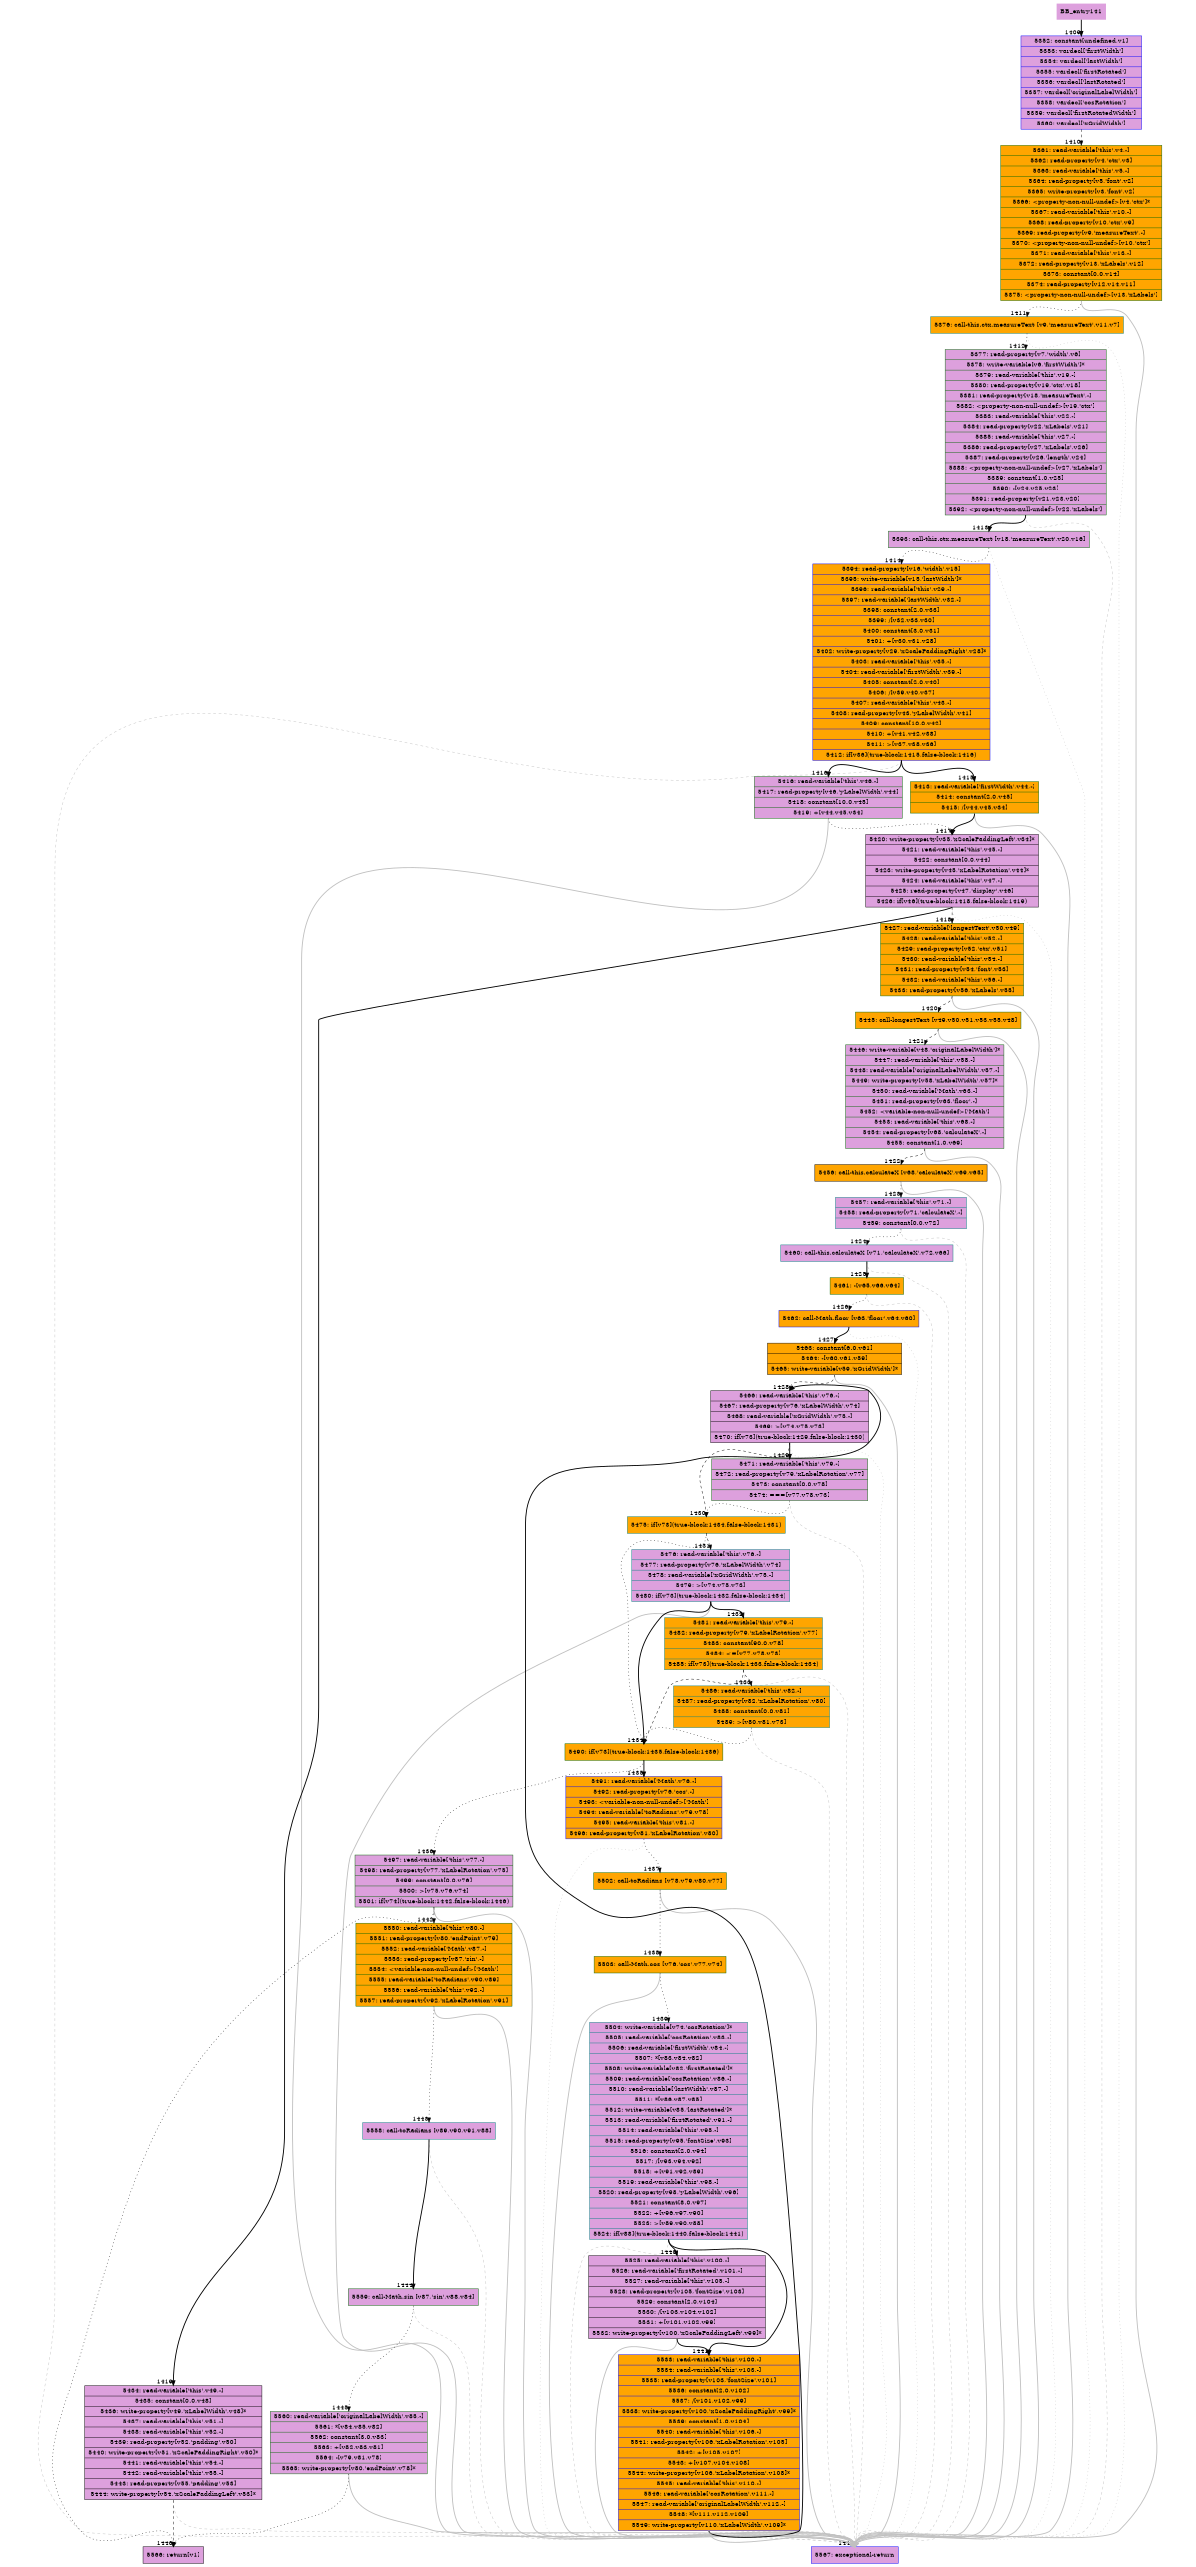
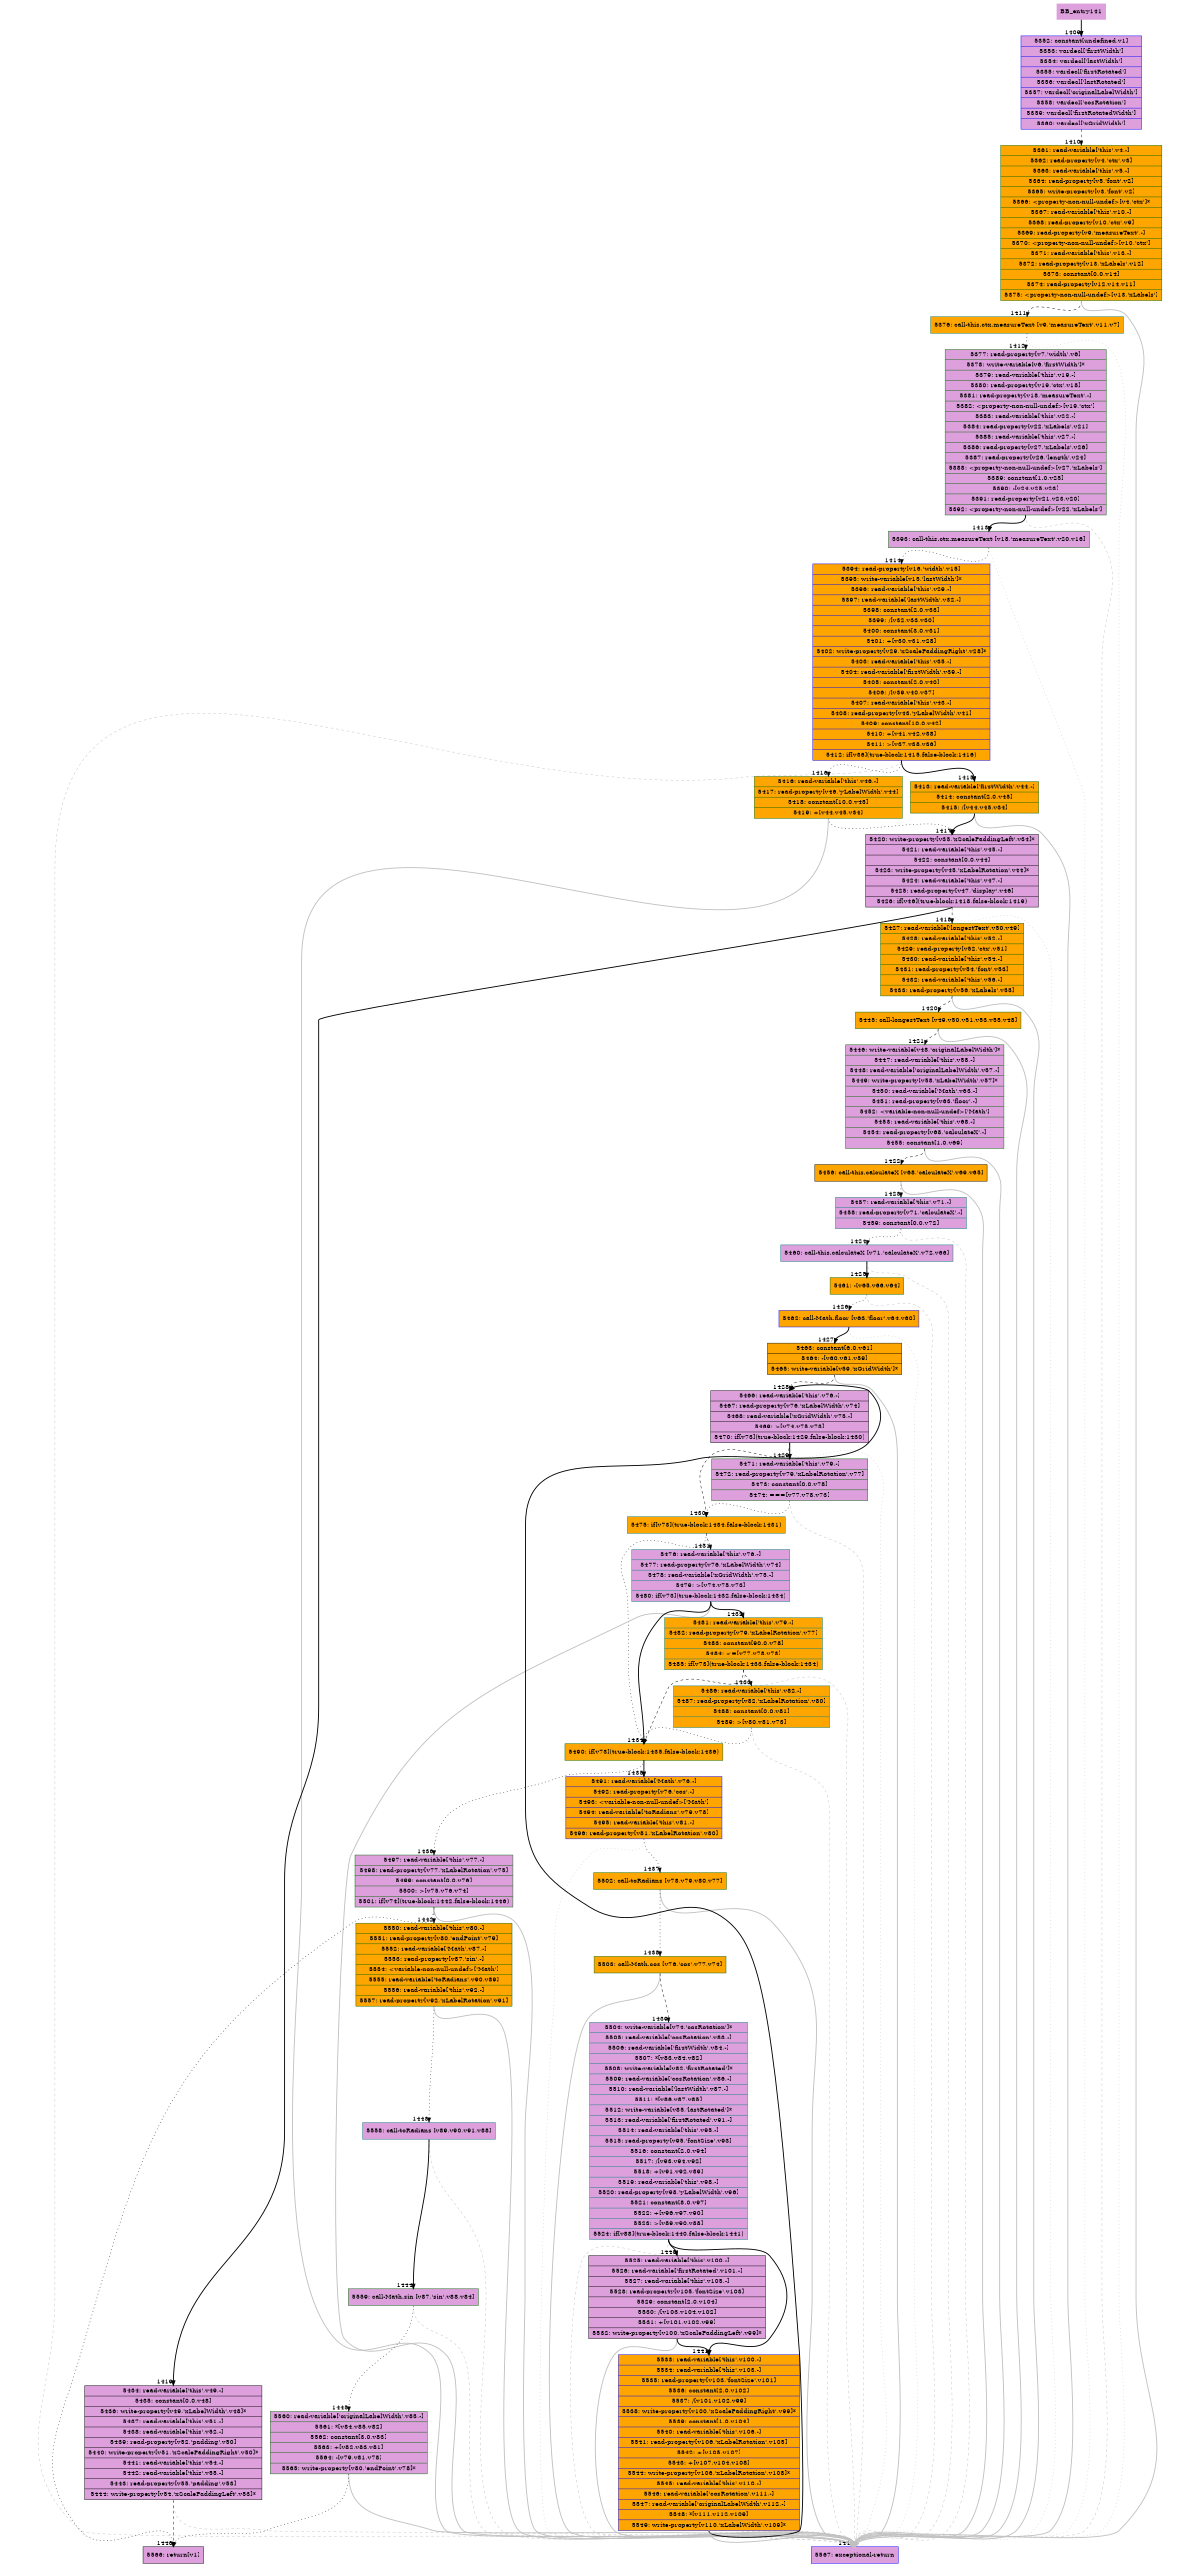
edge "5361: read-variable['this',v4,-]" -> "5376: call-this.ctx.measureText [v9,'measureText',v11,v7]": style dotted -> dashed
edge "5394: read-property[v16,'width',v15]" -> "5416: read-variable['this',v46,-]": style bold -> dotted
node "5416: read-variable['this',v46,-]": fillcolor plum -> orange
edge "5503: call-Math.cos [v76,'cos',v77,v74]" -> "5504: write-variable[v74,'cosRotation']*": style dotted -> dashed
